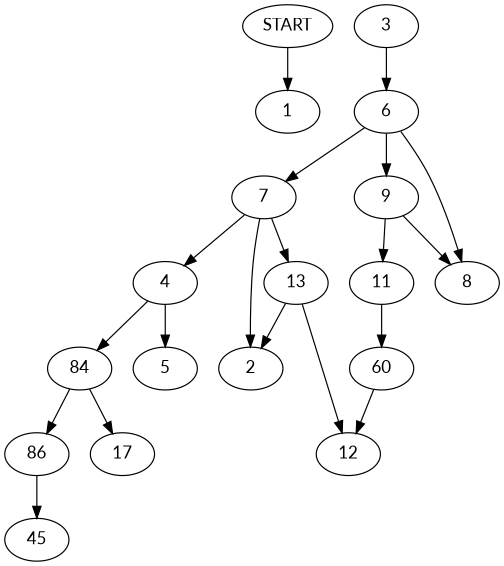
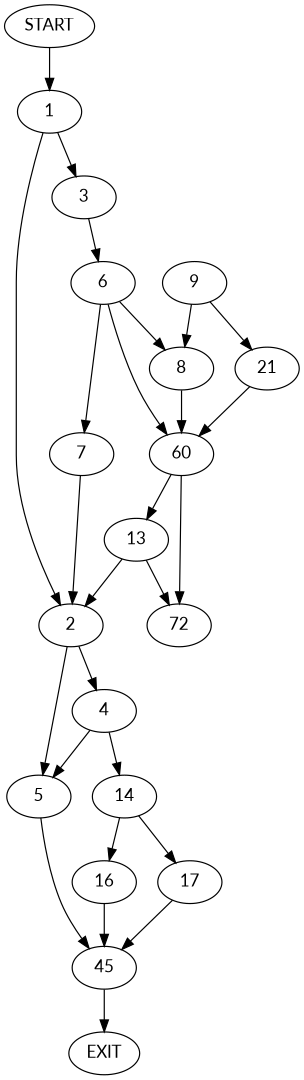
edge "1" -> "3": added
edge "6" -> "9": now "6" -> "60"
edge "7" -> "13": now "60" -> "13"
edge "7" -> "4": now "2" -> "4"
node "11": label "11" -> "21"
edge "1" -> "2": added
node "84": label "84" -> "14"
edge "8" -> "60": added
node "86": label "86" -> "16"
node "12": label "12" -> "72"
edge "2" -> "5": added
edge "5" -> "45": added
edge "17" -> "45": added
node "EXIT": added
